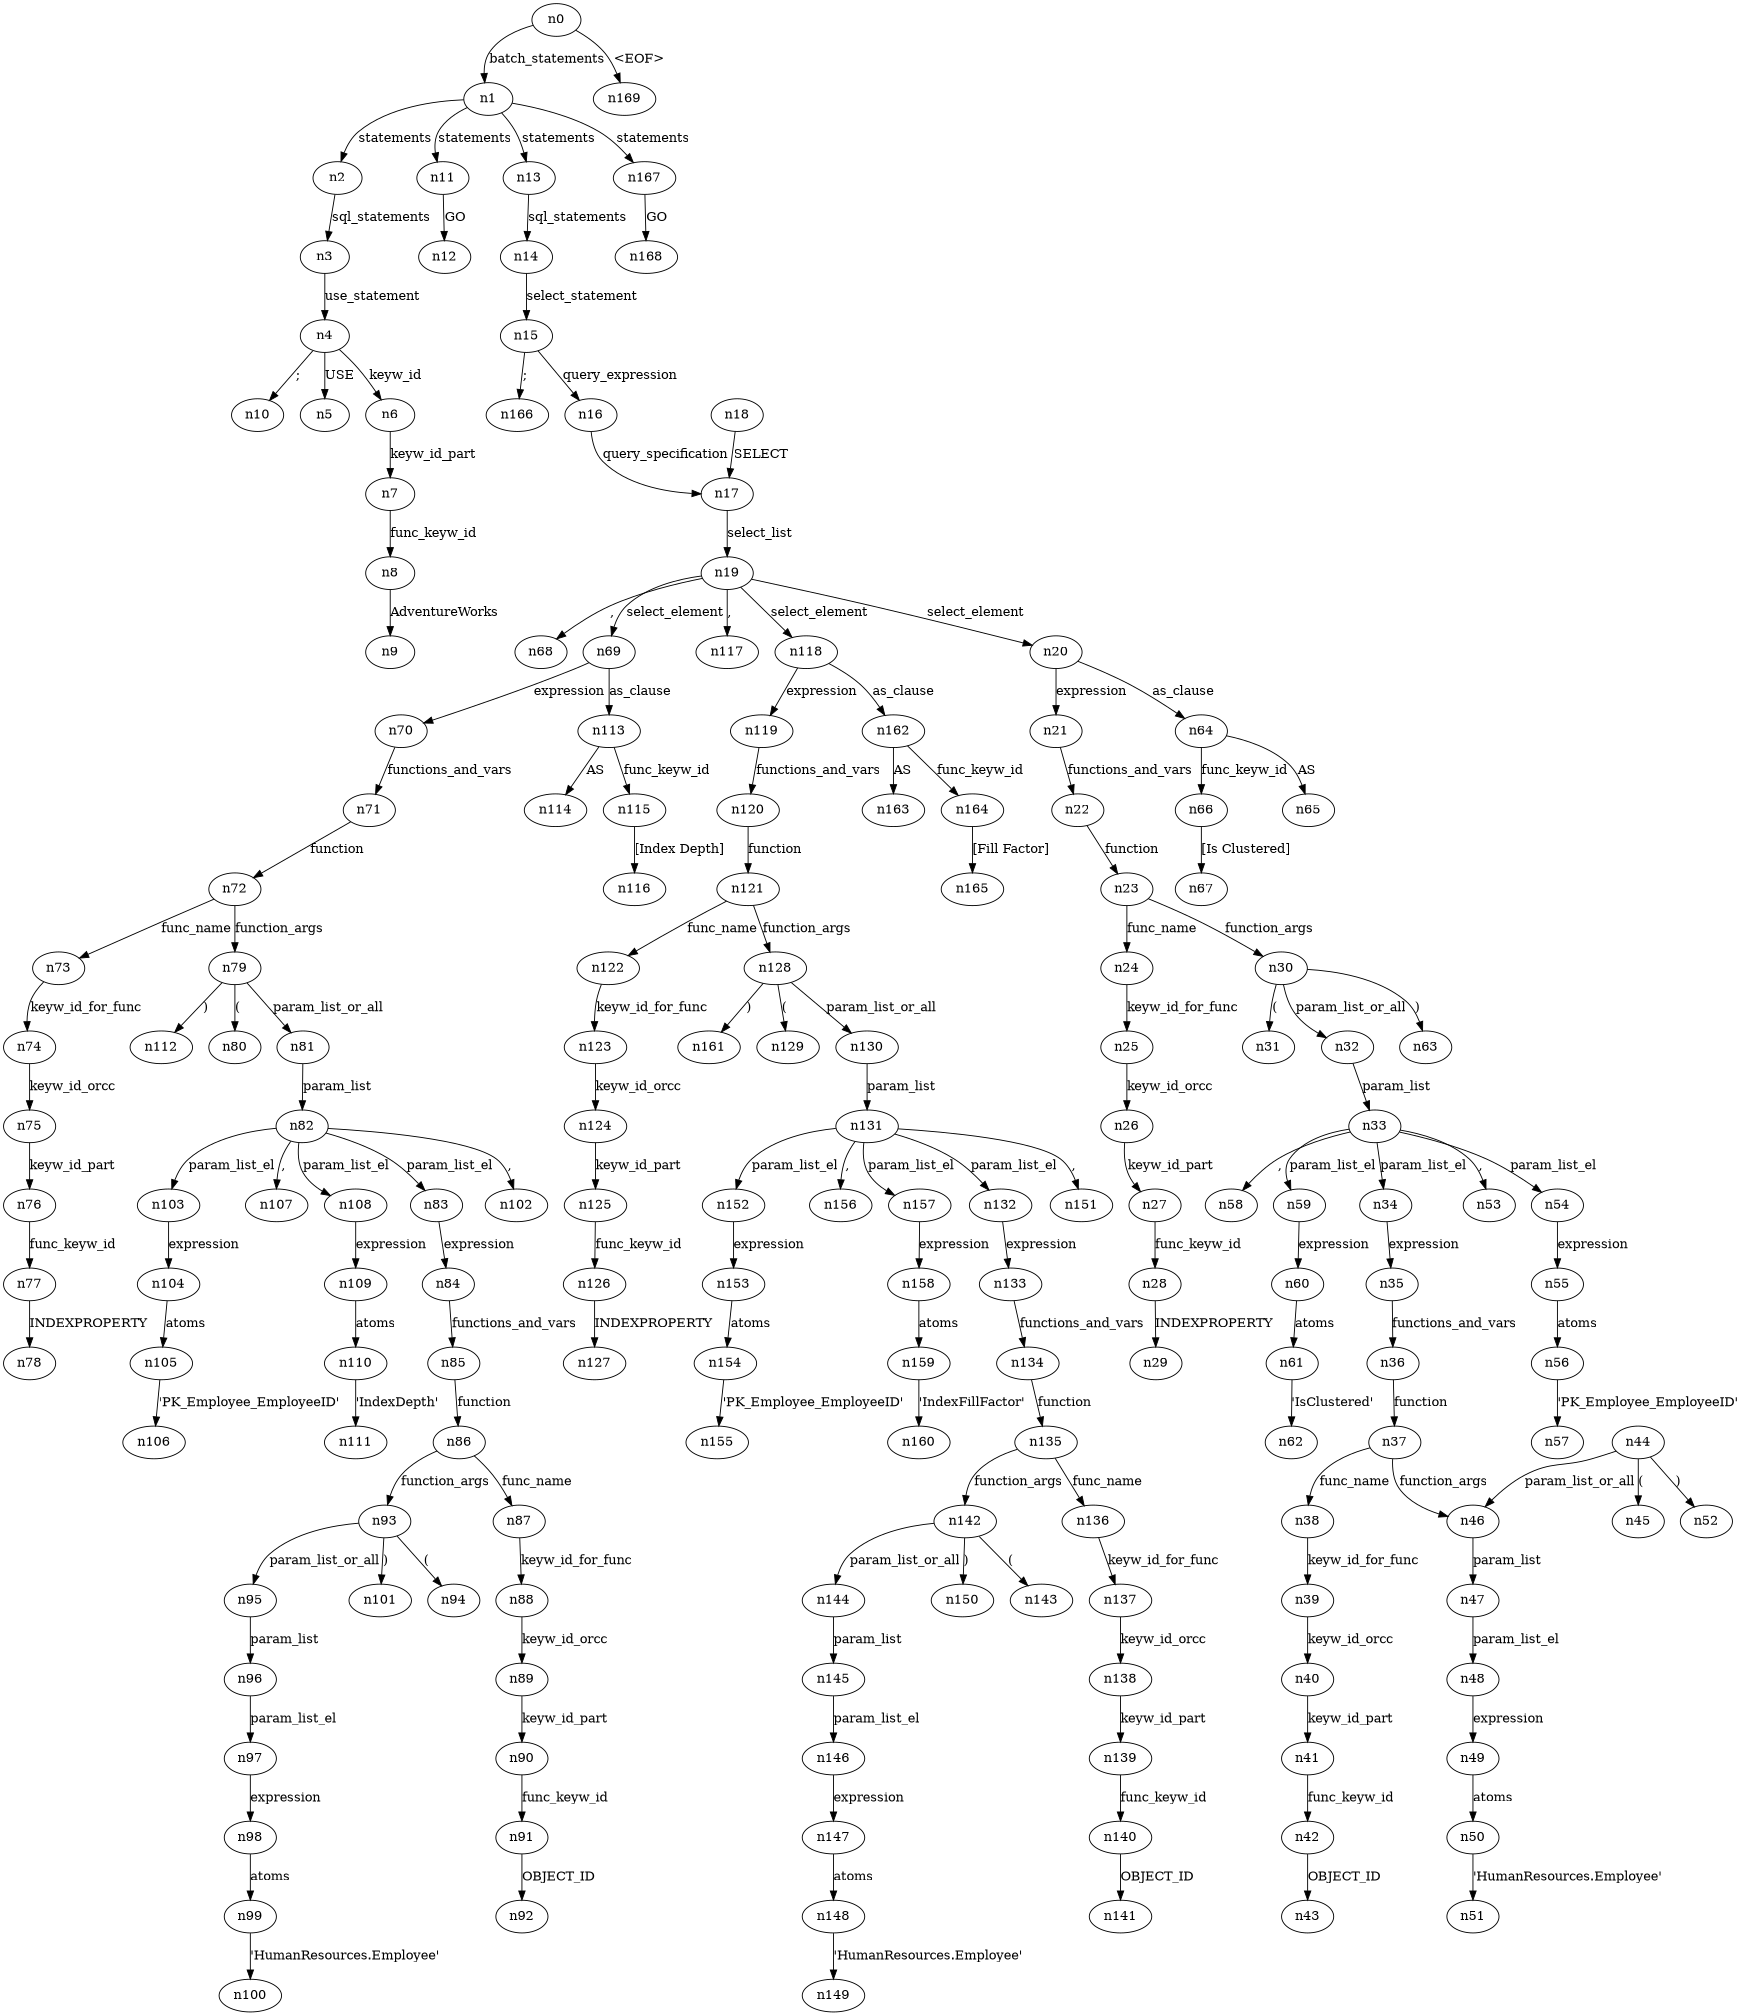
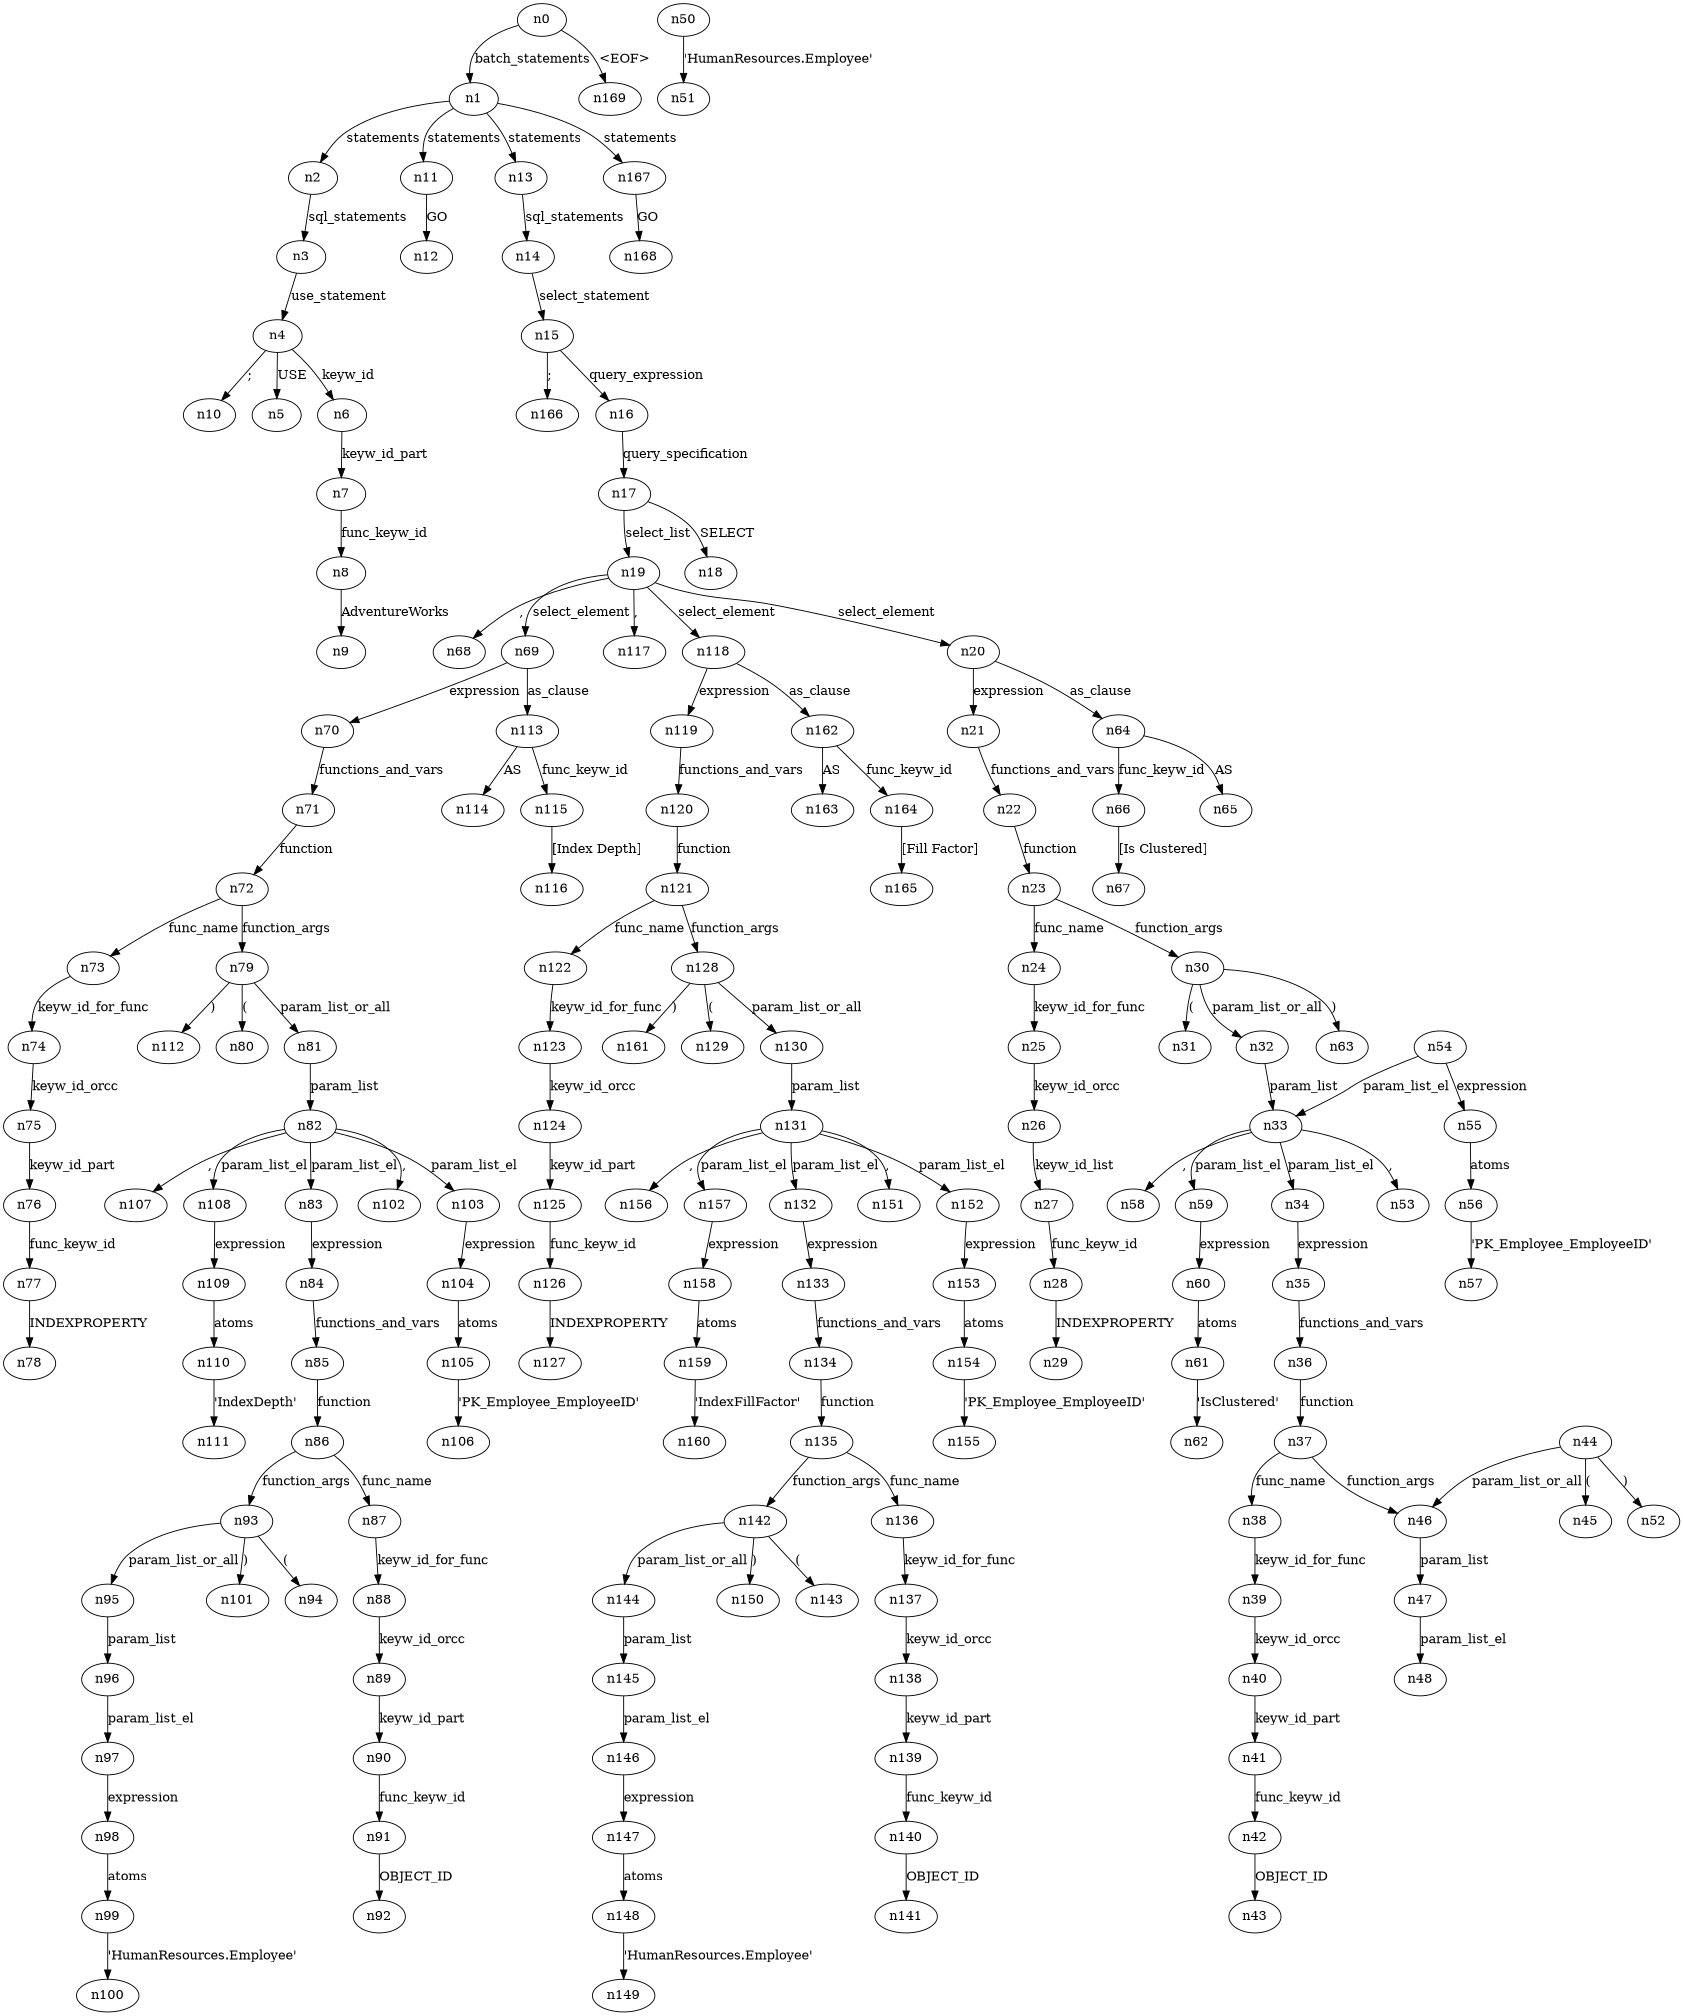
edge "n18" -> "n17": reversed
edge "n33" -> "n54": reversed
edge "n26" -> "n27": label "keyw_id_part" -> "keyw_id_list"
node "n49": removed
